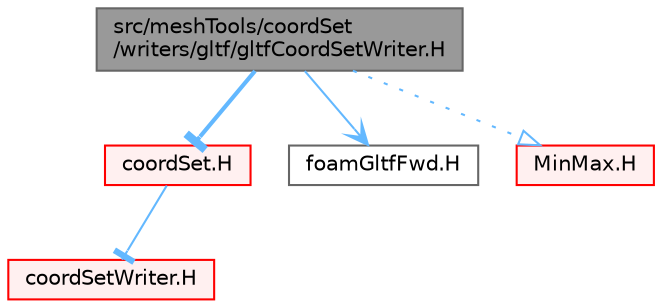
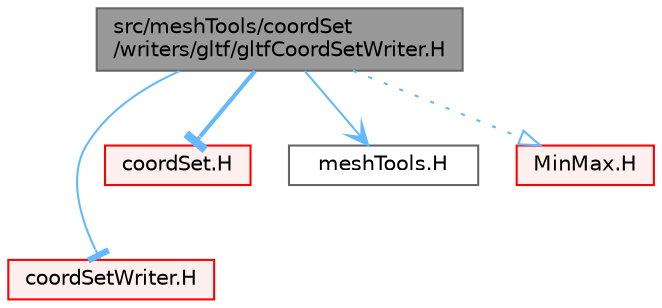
node "foamGltfFwd.H": label "foamGltfFwd.H" -> "meshTools.H"
edge "coordSet.H" -> "coordSetWriter.H": now "src/meshTools/coordSet /writers/gltf/gltfCoordSetWriter.H" -> "coordSetWriter.H"
